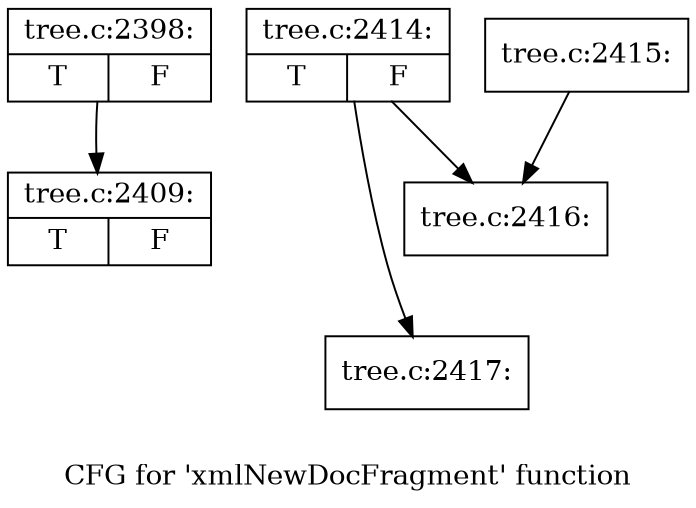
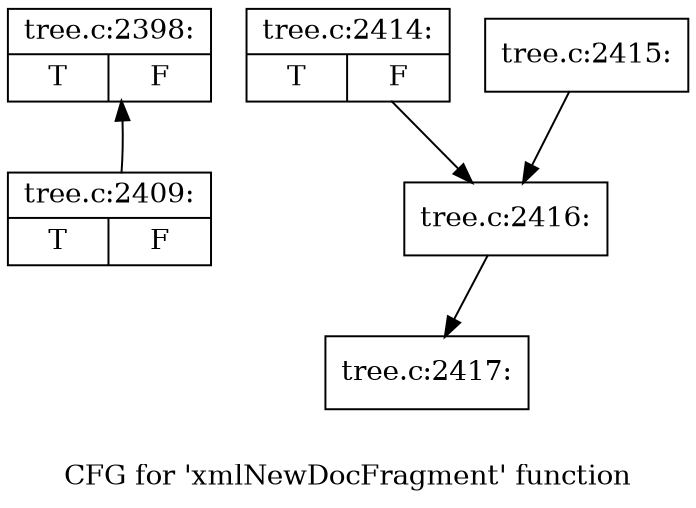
edge "tree.c:2398:" -> "tree.c:2409:": reversed
edge "tree.c:2414:" -> "tree.c:2417:": now "tree.c:2416:" -> "tree.c:2417:"
